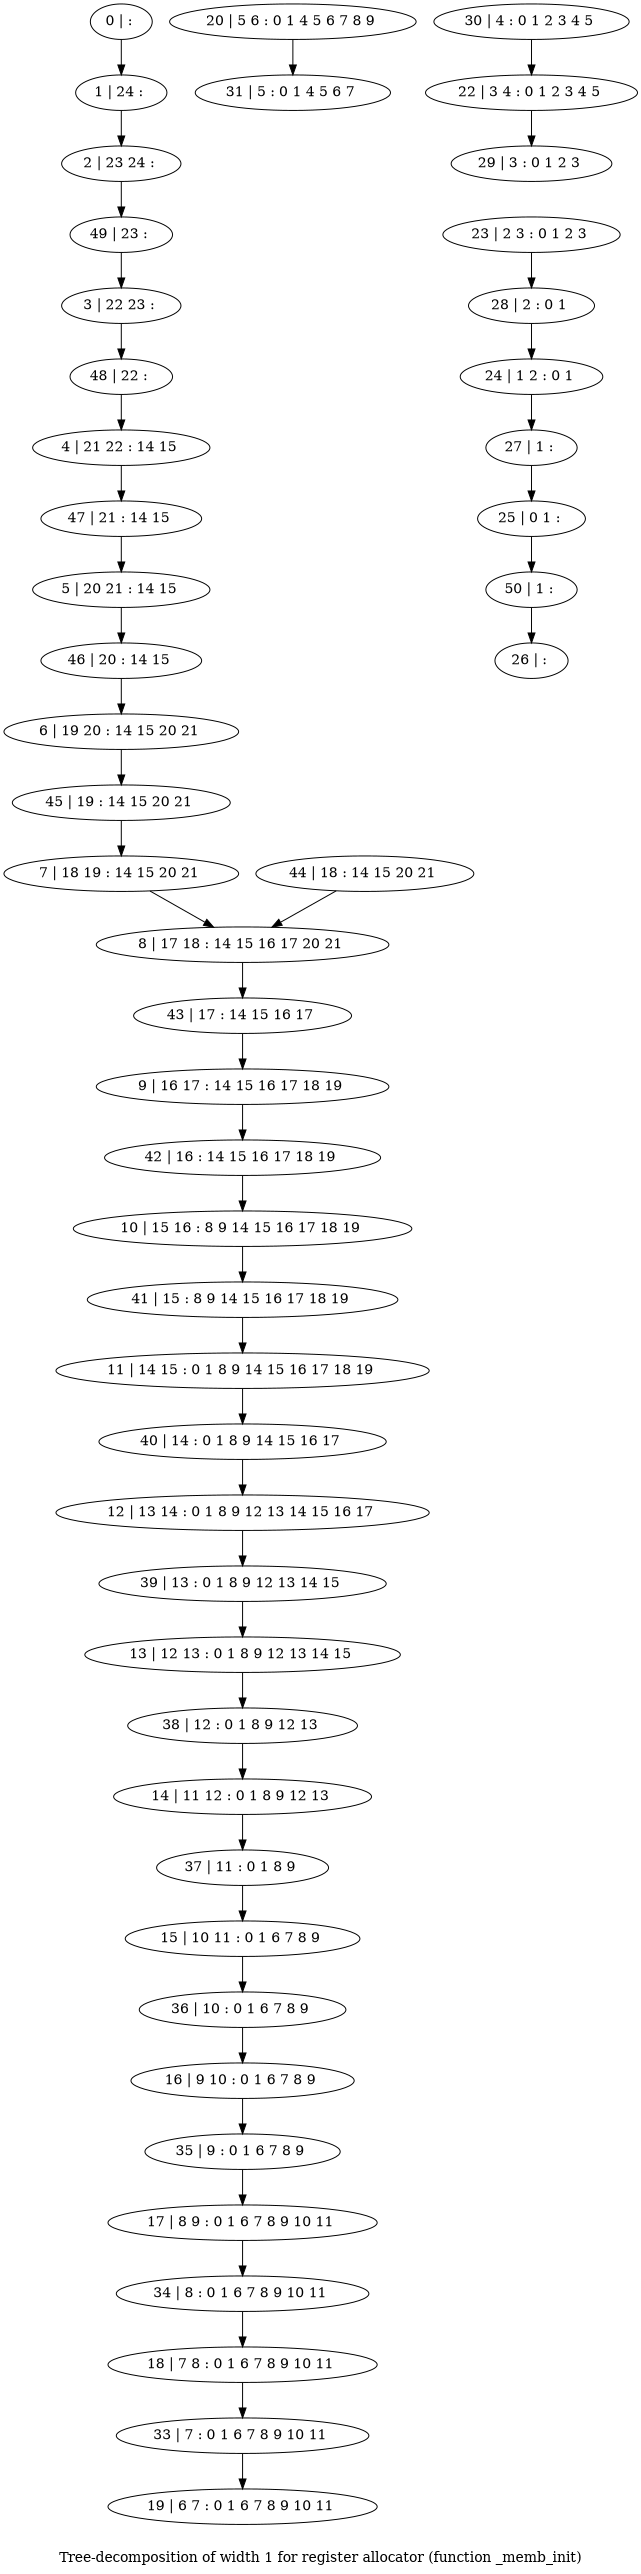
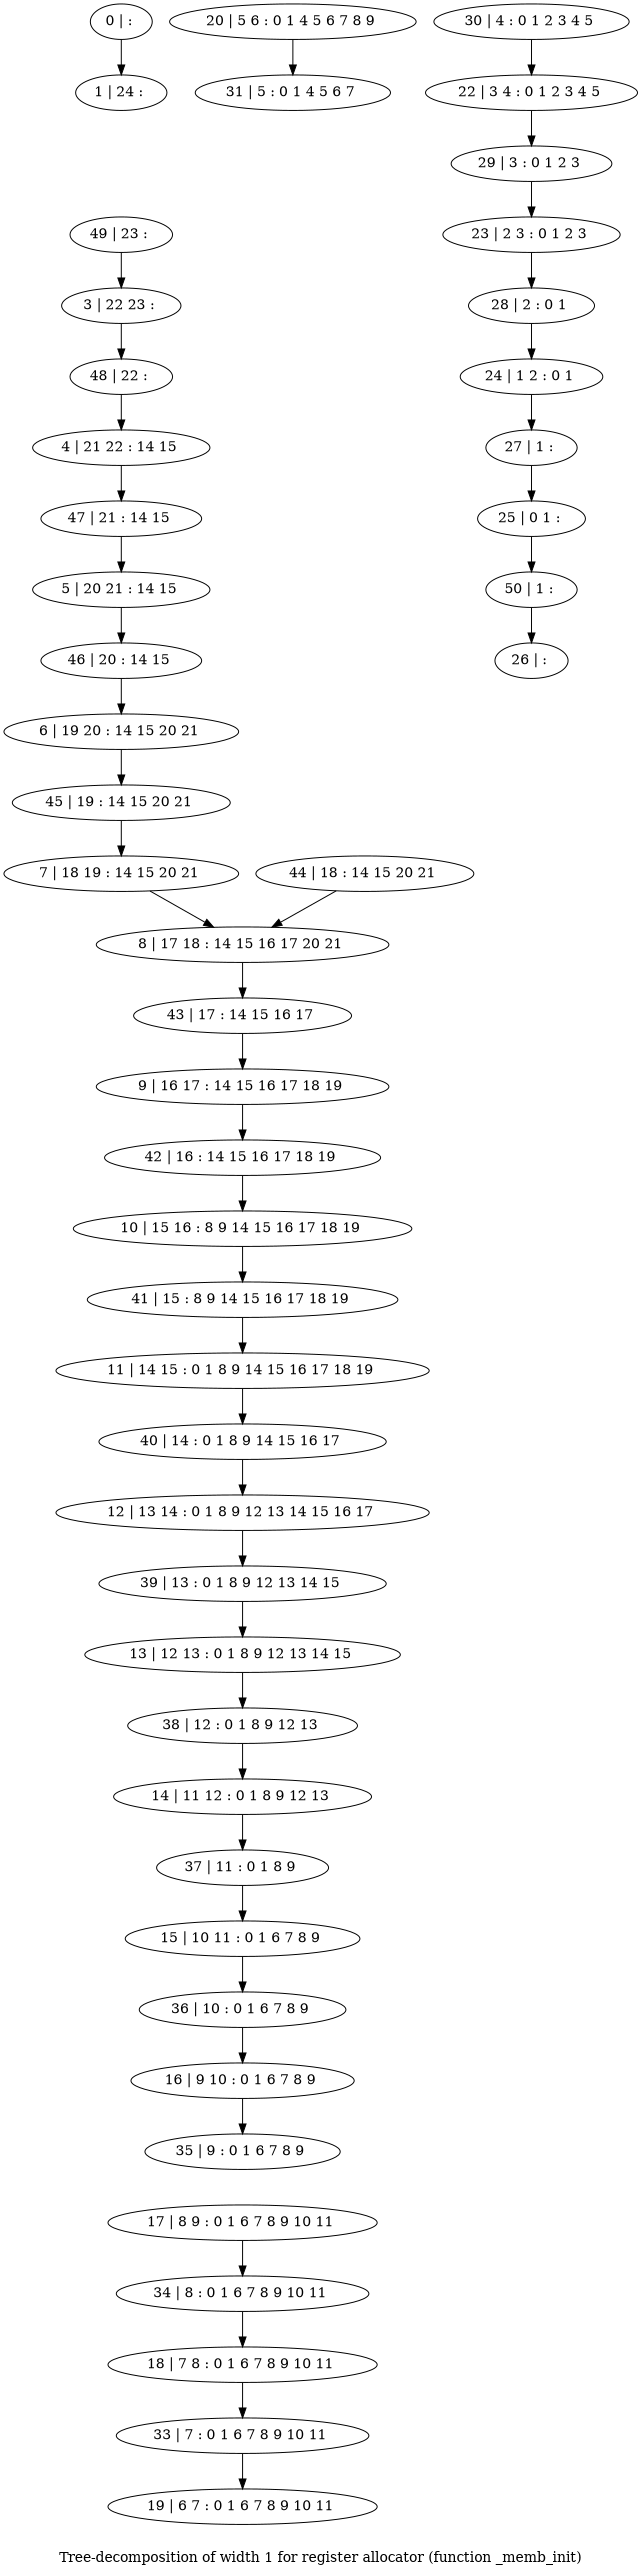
node "2 | 23 24 :": removed
edge "29 | 3 : 0 1 2 3" -> "23 | 2 3 : 0 1 2 3": added
edge "35 | 9 : 0 1 6 7 8 9" -> "17 | 8 9 : 0 1 6 7 8 9 10 11": removed
